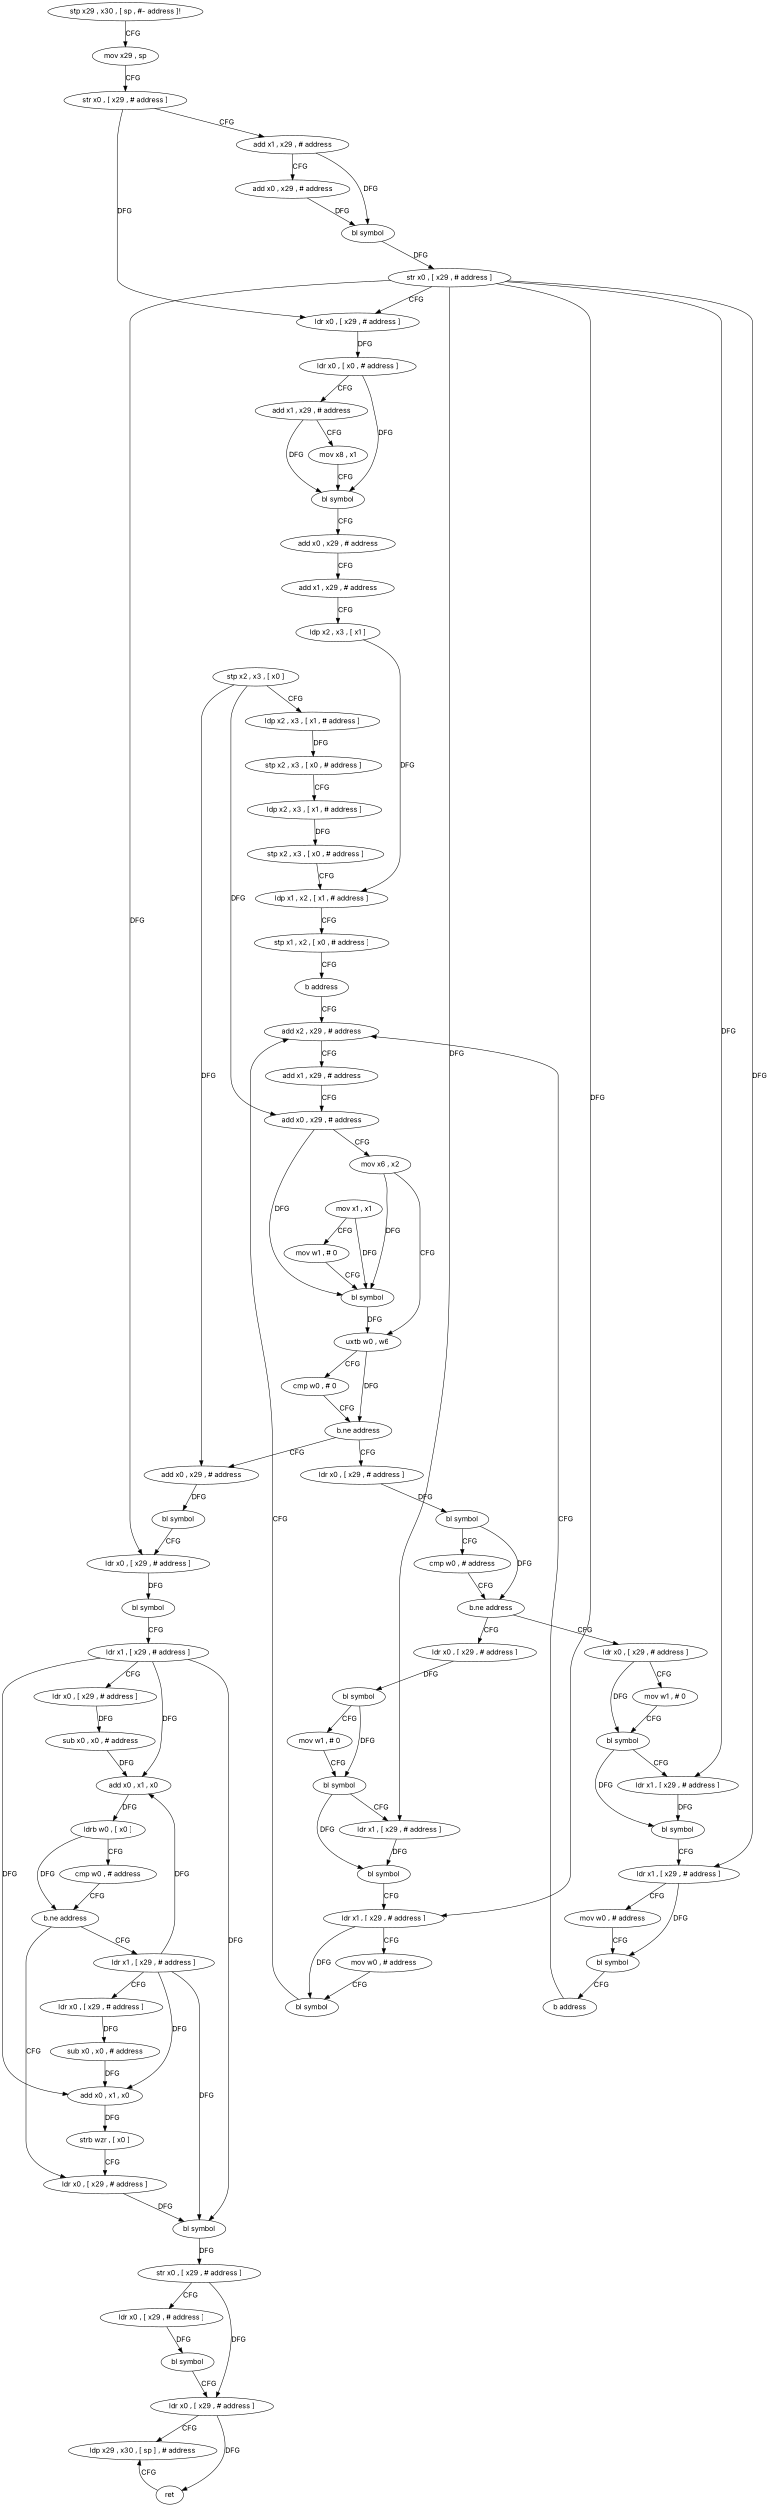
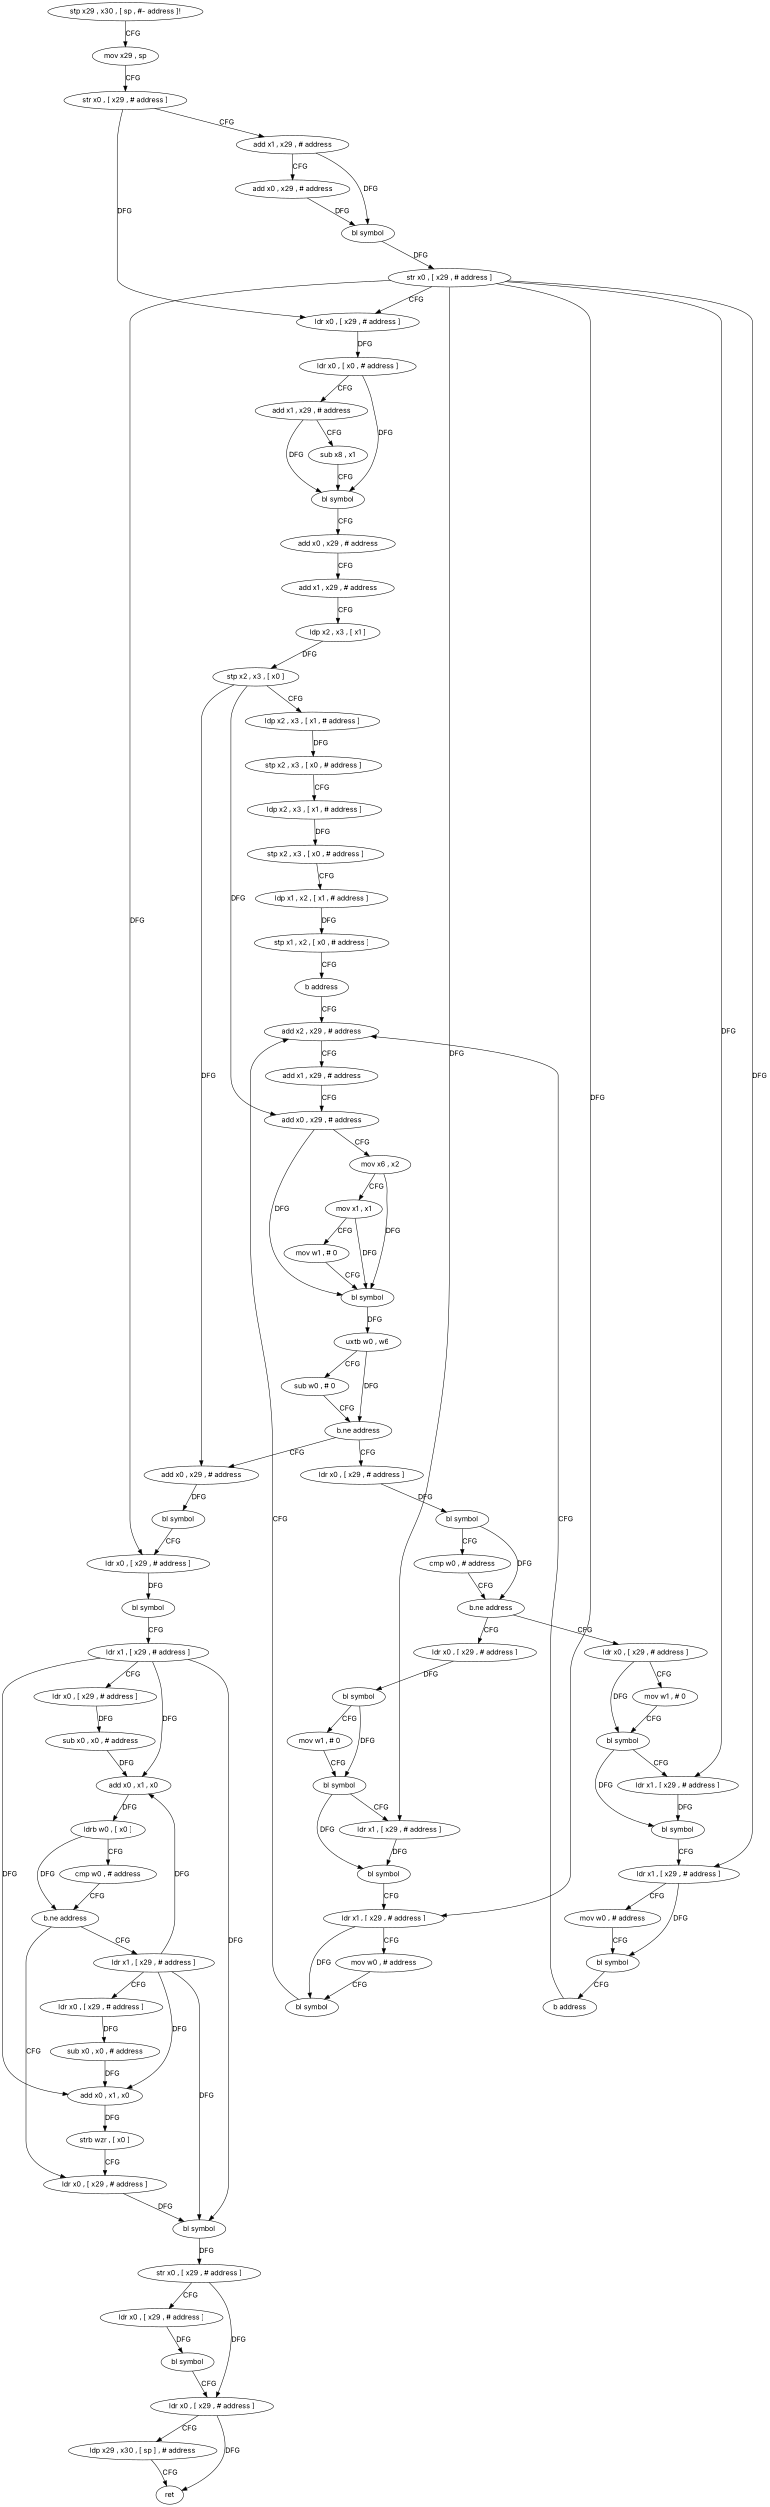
node "mov x8 , x1": label "mov x8 , x1" -> "sub x8 , x1"
edge "ldp x2 , x3 , [ x1 ]" -> "ldp x1 , x2 , [ x1 , # address ]": now "ldp x2 , x3 , [ x1 ]" -> "stp x2 , x3 , [ x0 ]"
edge "ldp x1 , x2 , [ x1 , # address ]" -> "stp x1 , x2 , [ x0 , # address ]": label "CFG" -> "DFG"
edge "mov x6 , x2" -> "uxtb w0 , w6": now "mov x6 , x2" -> "mov x1 , x1"
node "cmp w0 , # 0": label "cmp w0 , # 0" -> "sub w0 , # 0"
edge "ret" -> "ldp x29 , x30 , [ sp ] , # address": reversed
